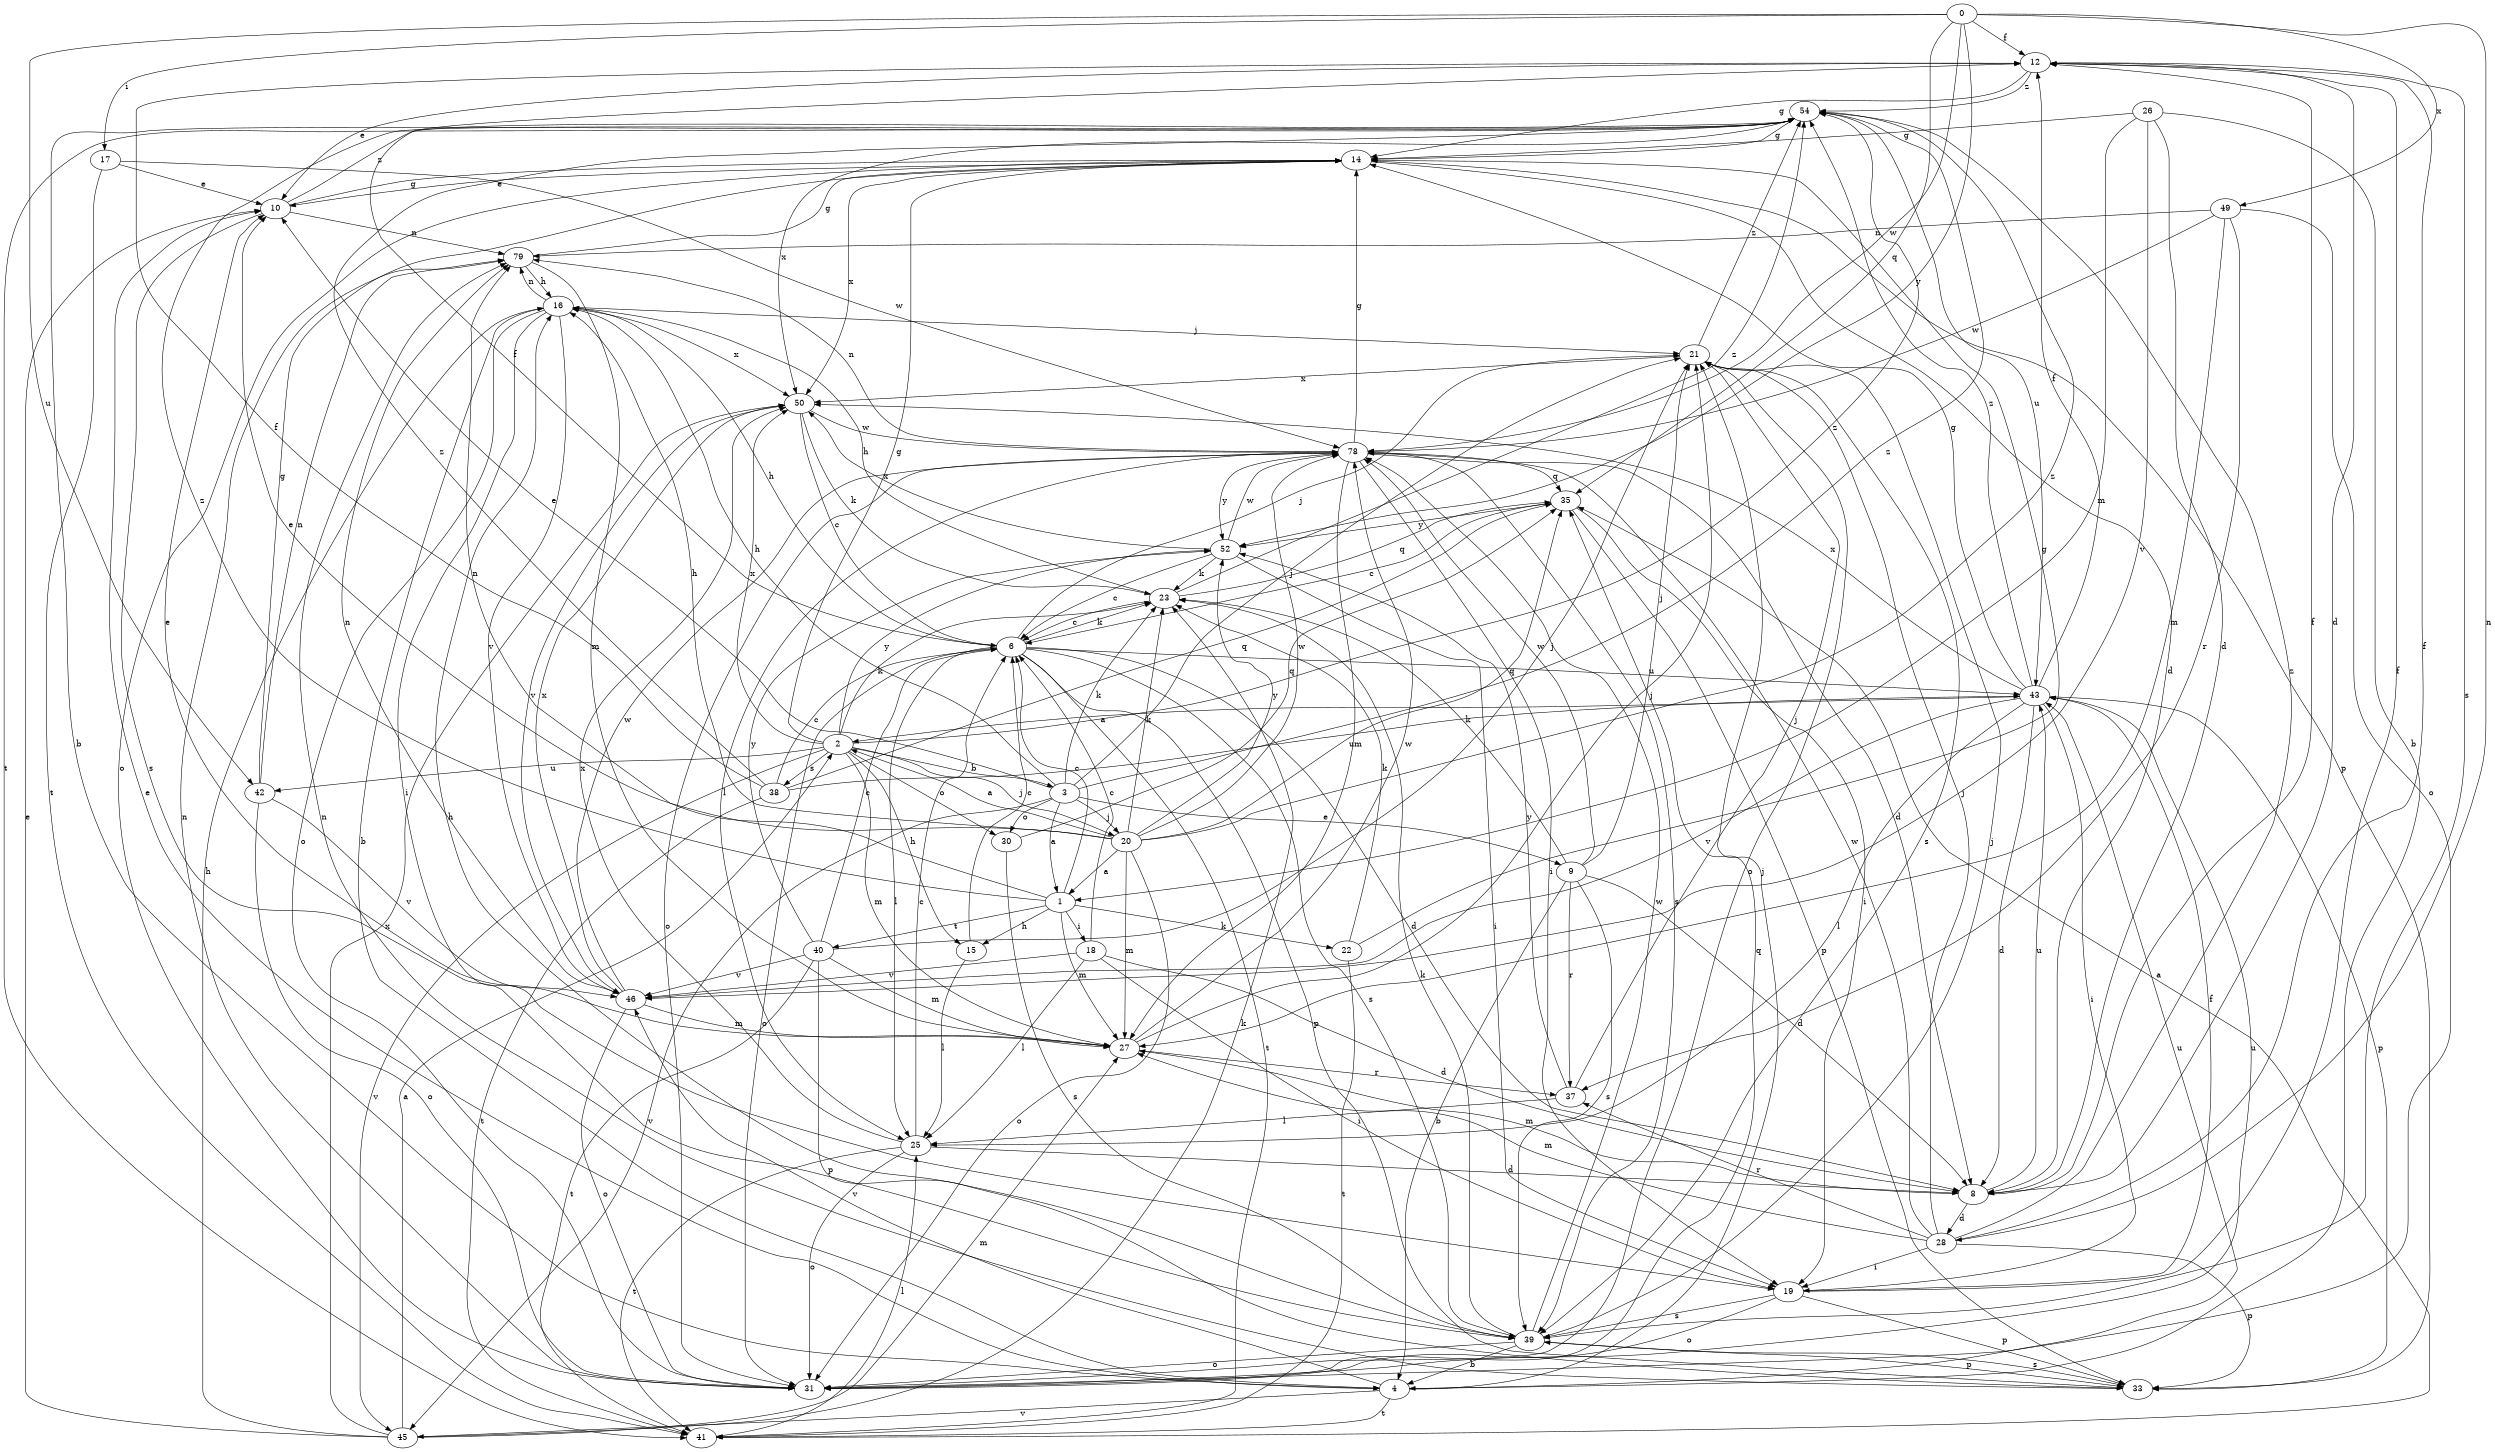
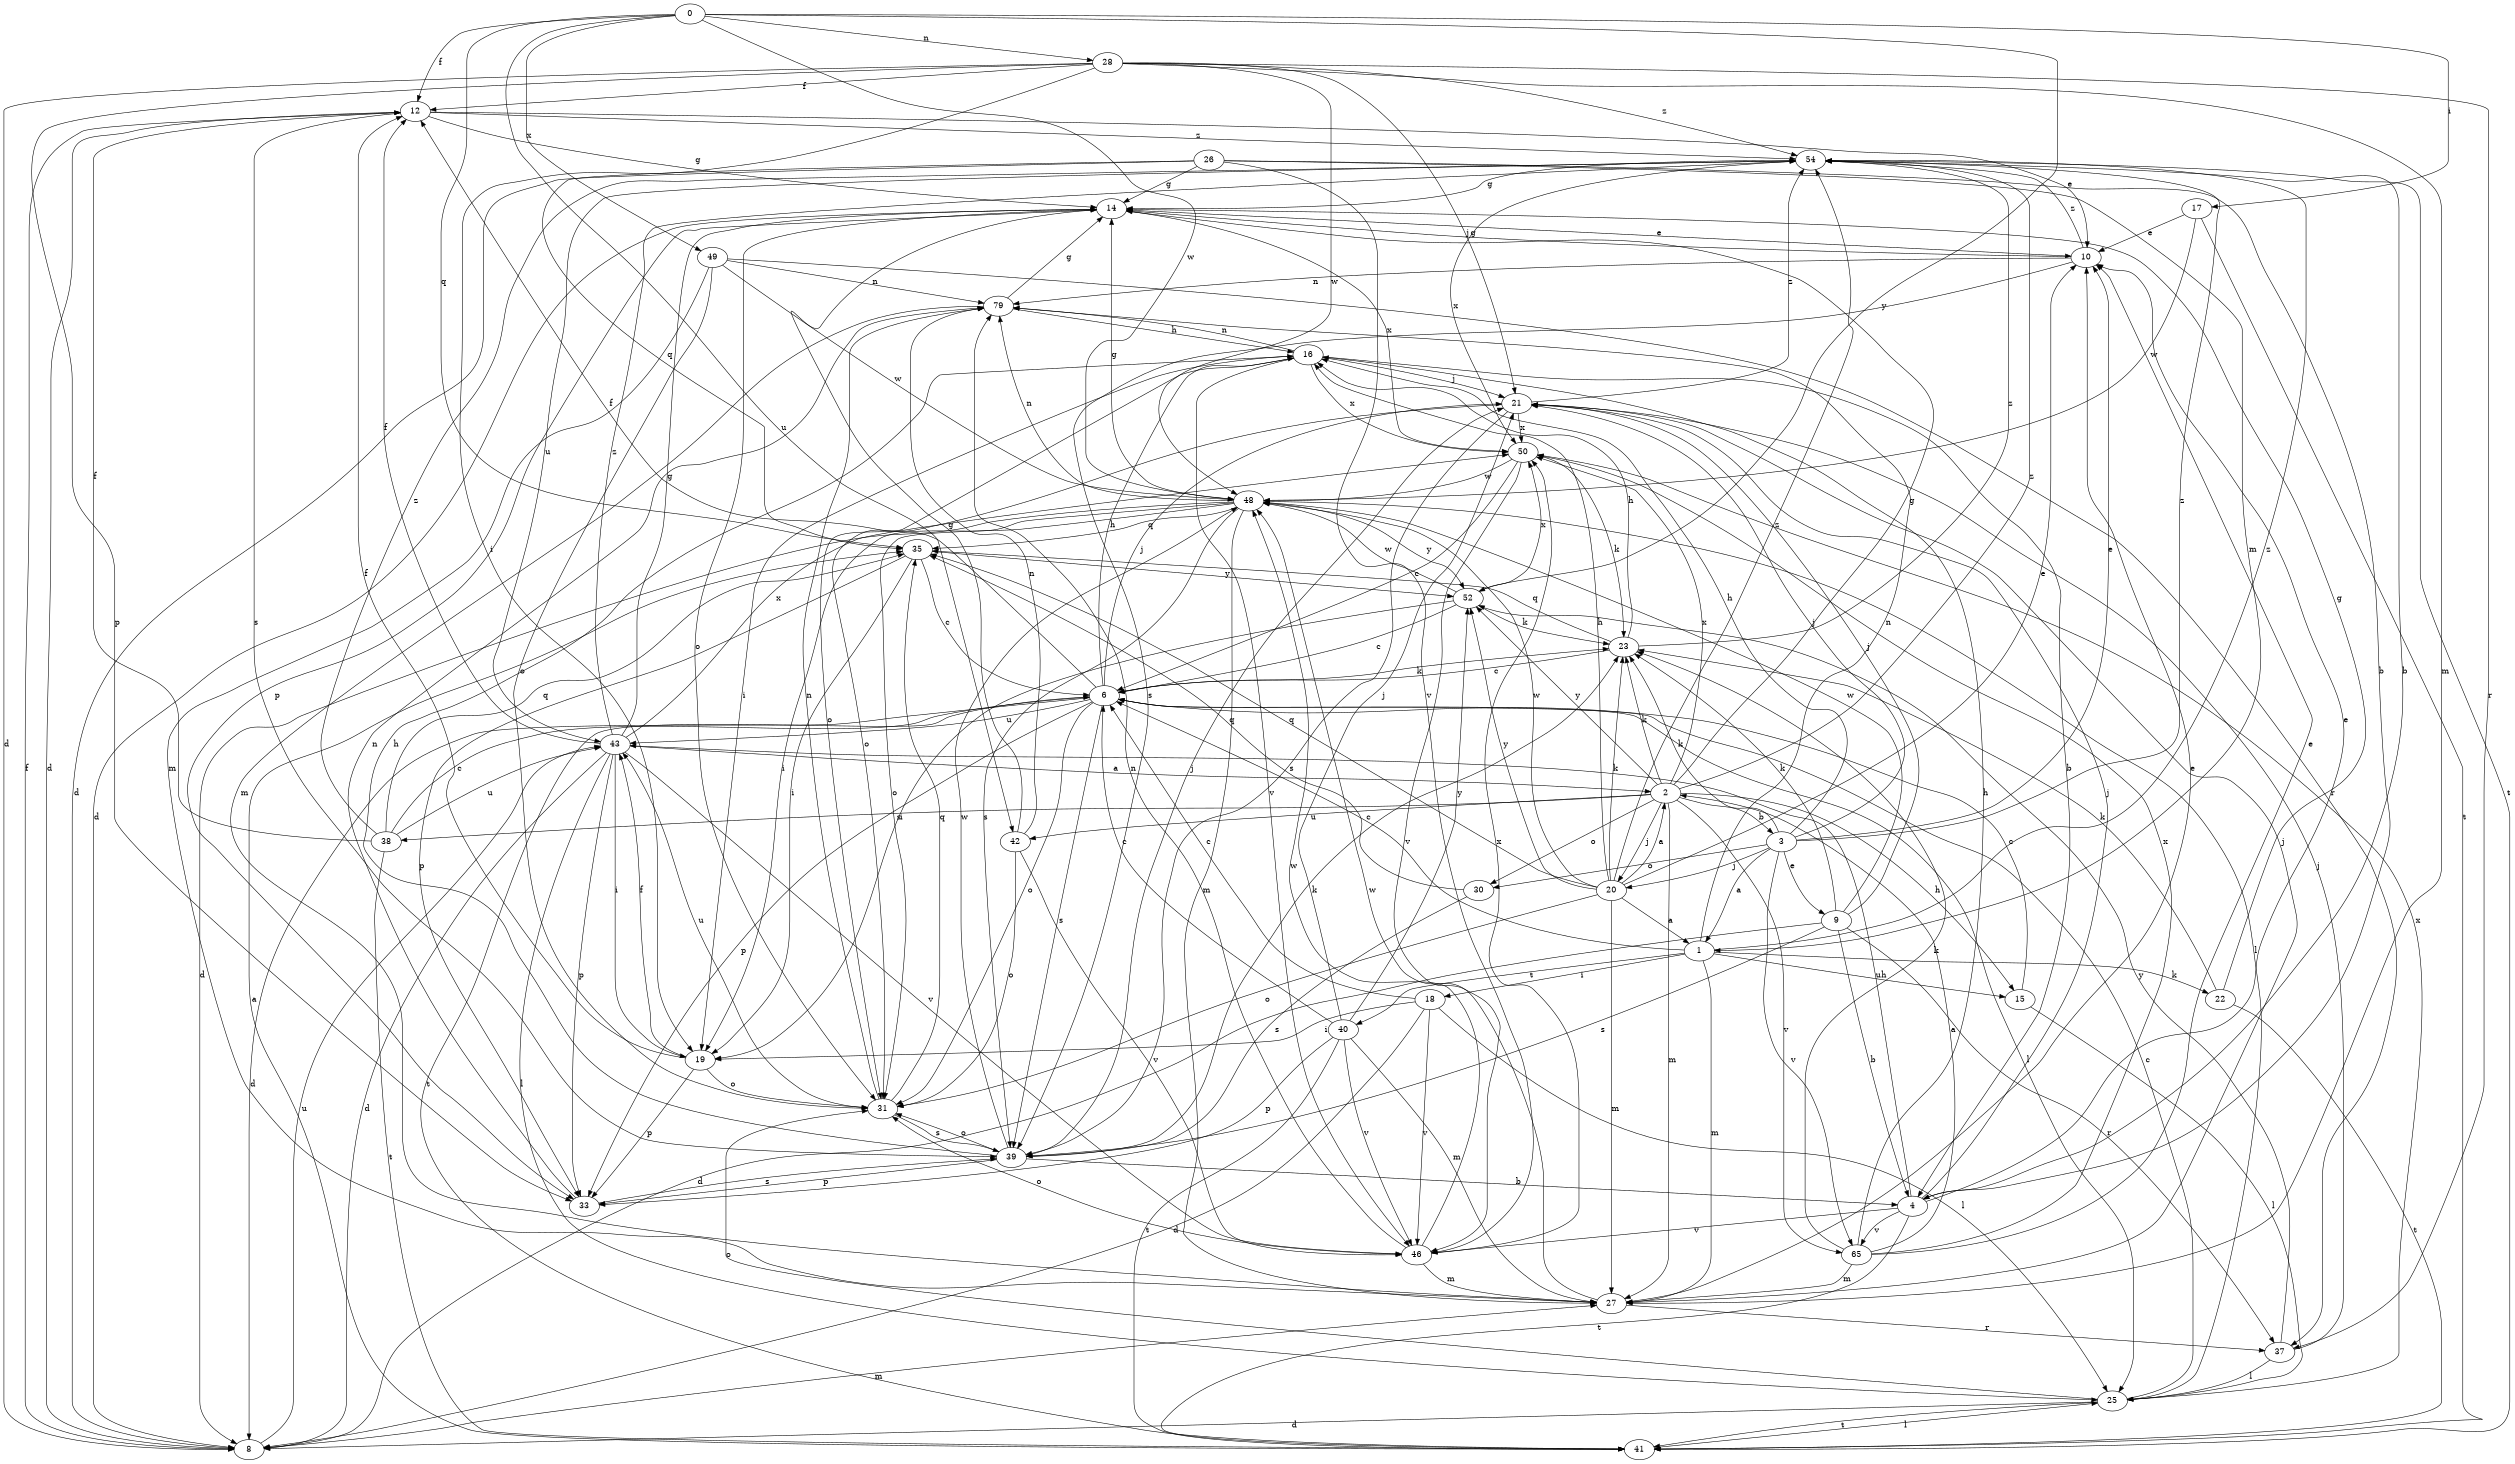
edge "26" -> "35": added, label "q"
node "78": label "78" -> "48"
edge "8" -> "28": reversed
edge "19" -> "39": now "31" -> "39"
node "45": label "45" -> "65"
